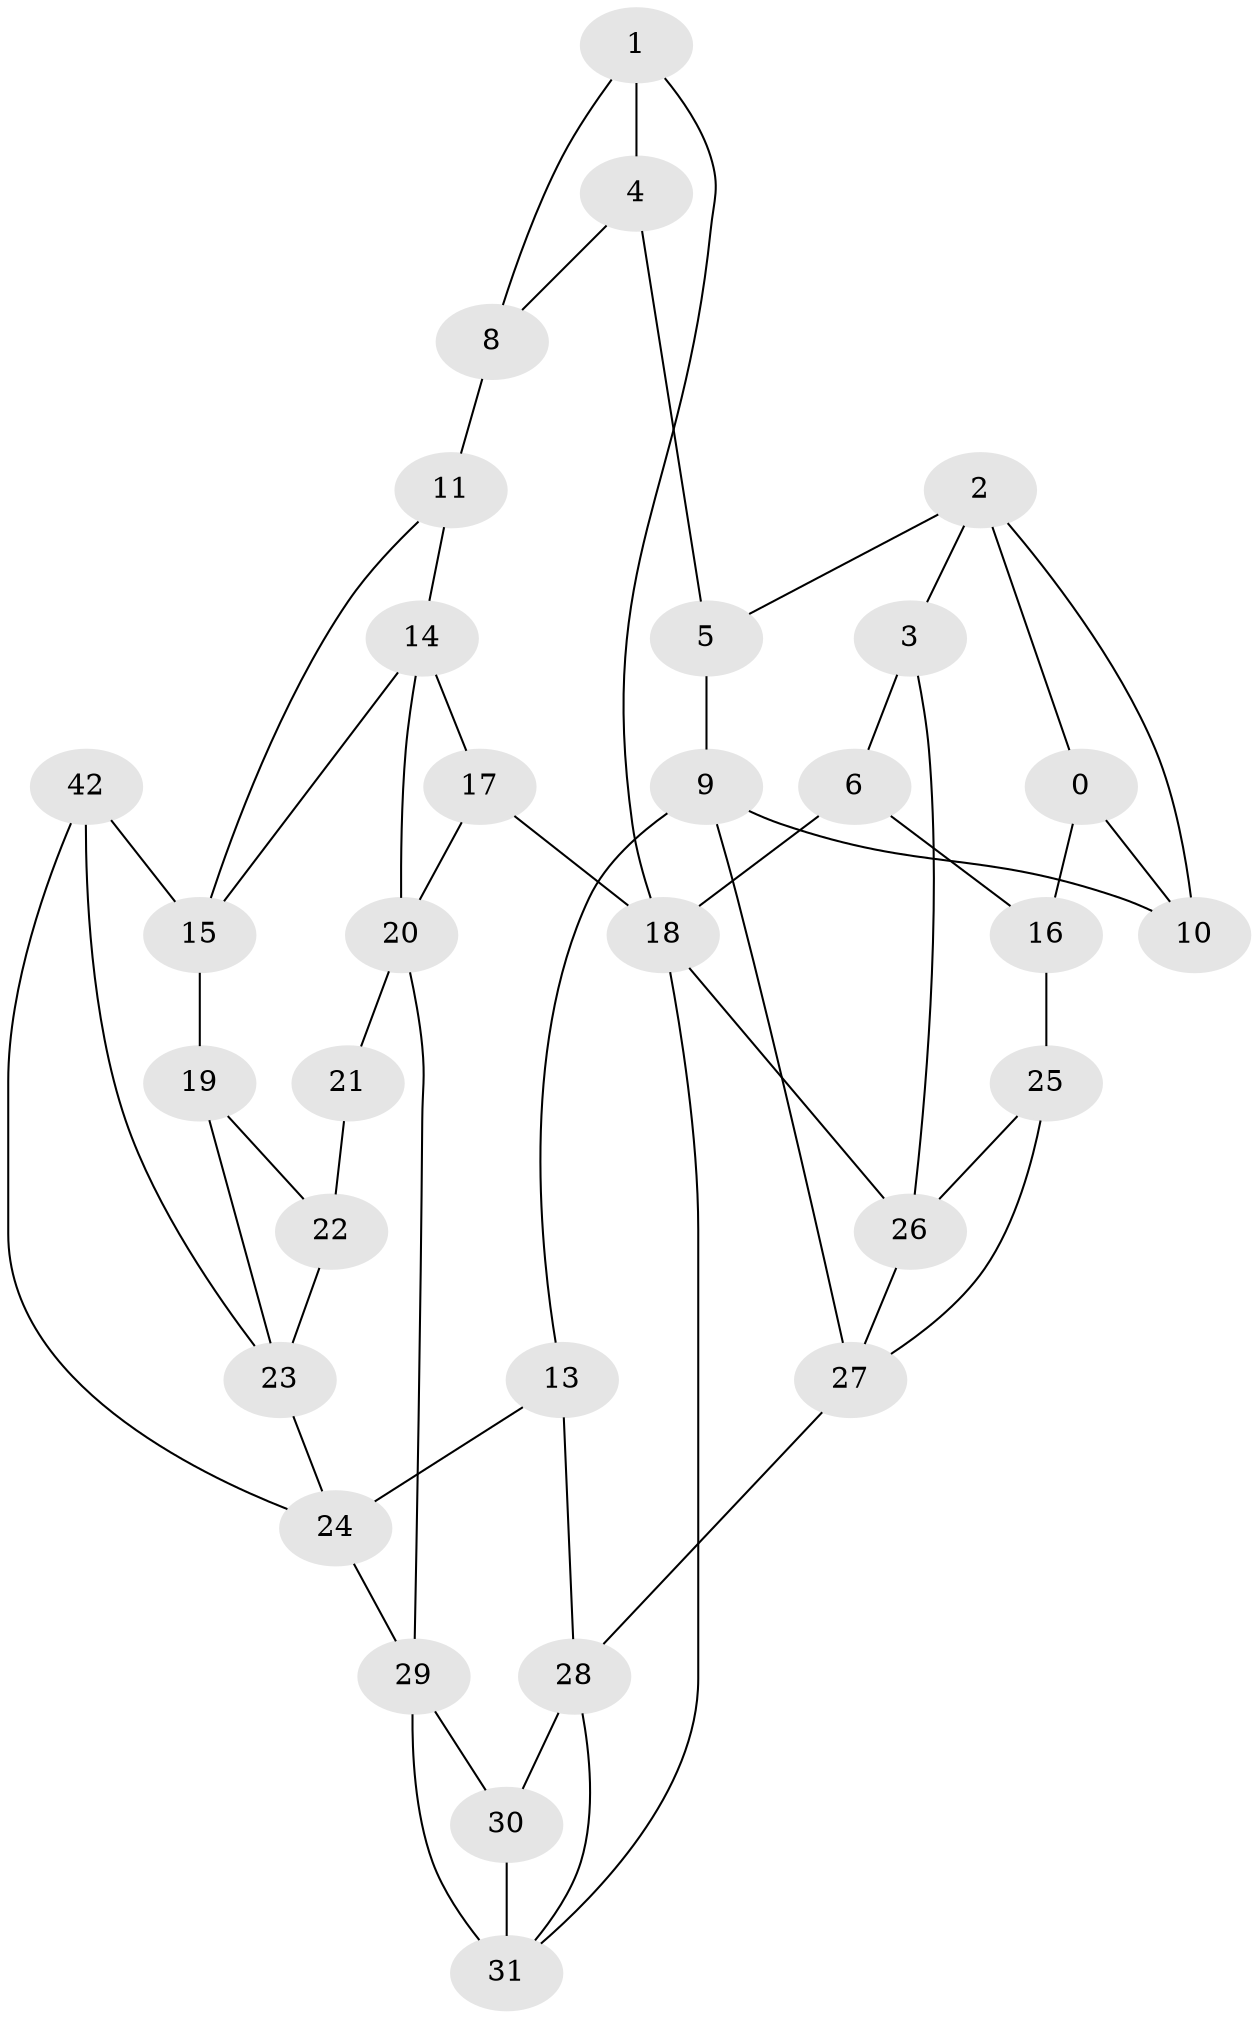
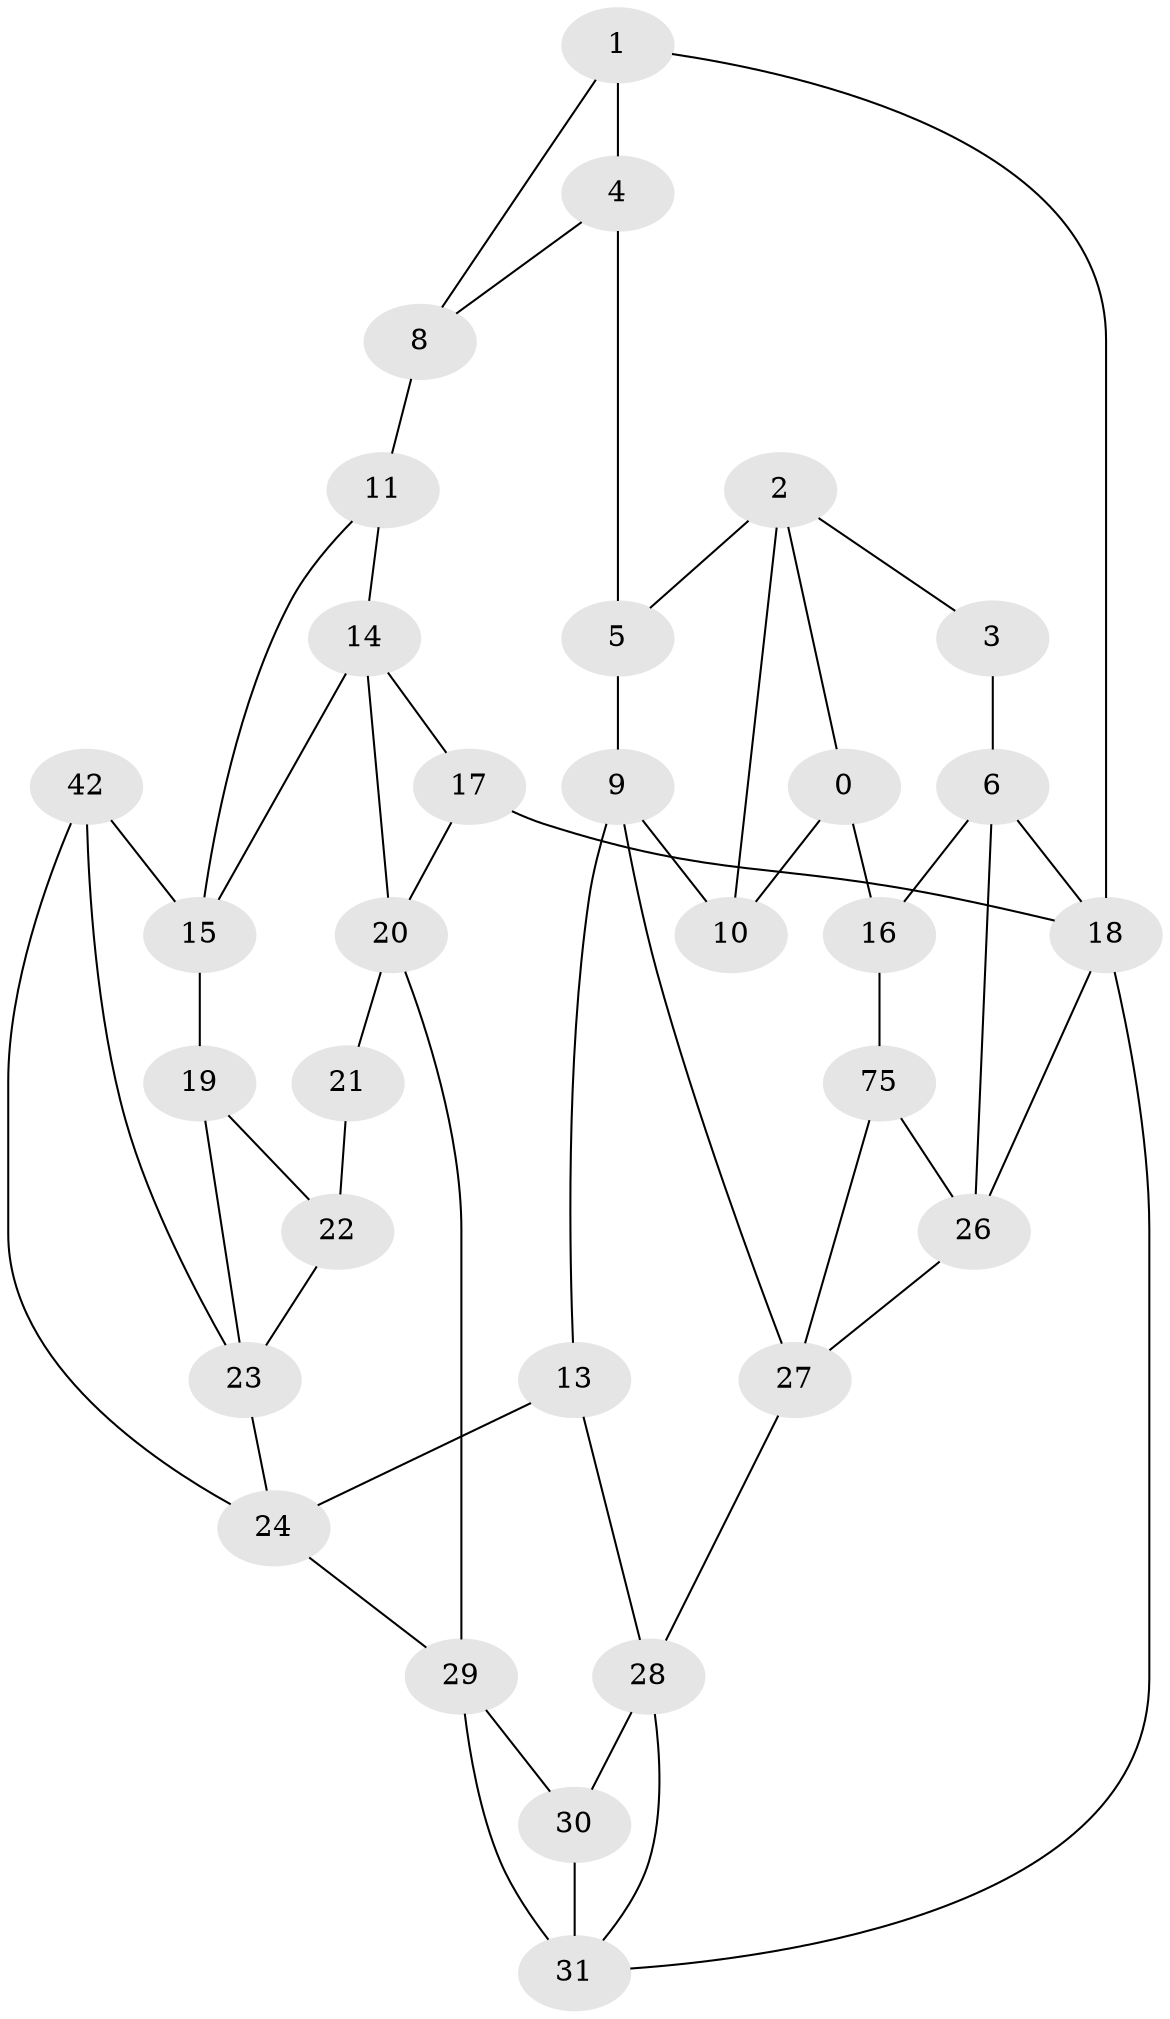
edge "3" -- "26": now "6" -- "26"
node "25": label "25" -> "75"
